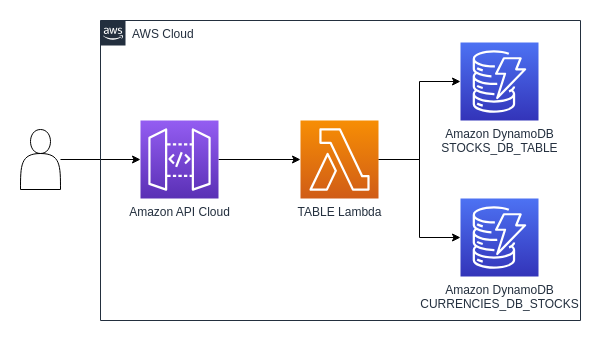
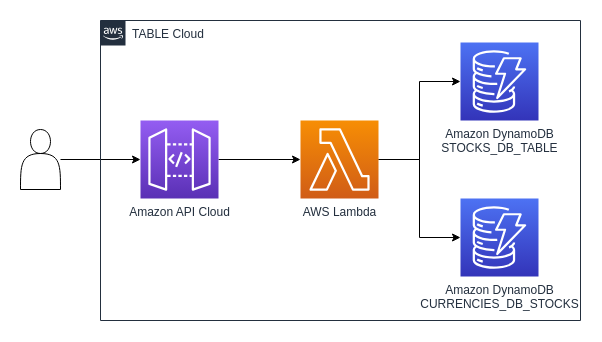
node "AWS Cloud": label "AWS Cloud" -> "TABLE Cloud"
node "TABLE Lambda": label "TABLE Lambda" -> "AWS Lambda"
